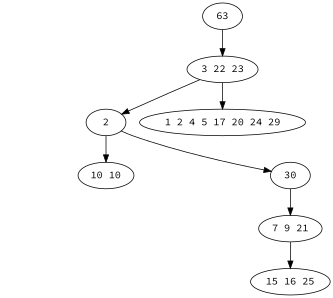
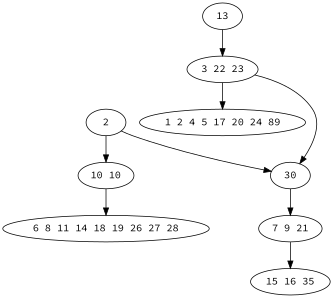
node "63": label "63" -> "13"
edge "3 22 23" -> "2": now "3 22 23" -> "30"
node "1 2 4 5 17 20 24 29": label "1 2 4 5 17 20 24 29" -> "1 2 4 5 17 20 24 89"
node "6 8 11 14 18 19 26 27 28": added
node "15 16 25": label "15 16 25" -> "15 16 35"
